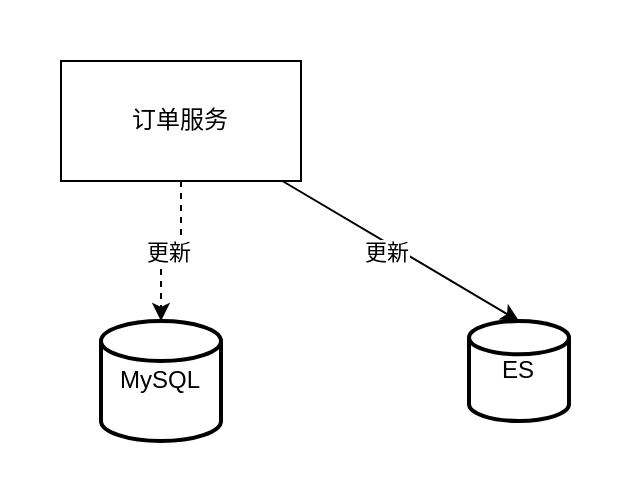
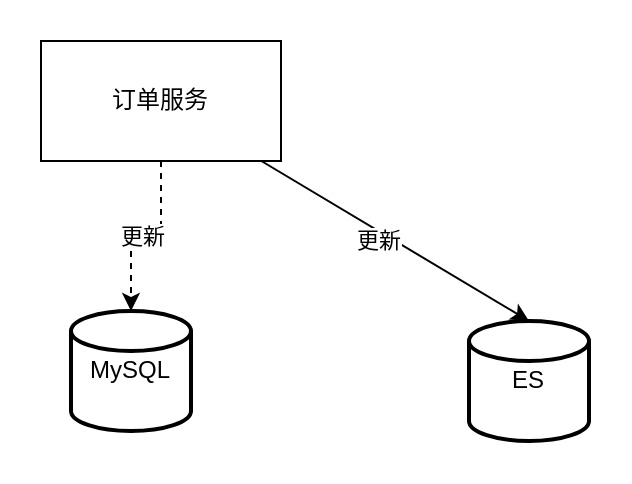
node "订单服务": moved (181, 121) -> (161, 101)
node "ES": size 100x100 -> 120x120
node "MySQL": moved (161, 381) -> (131, 371)
